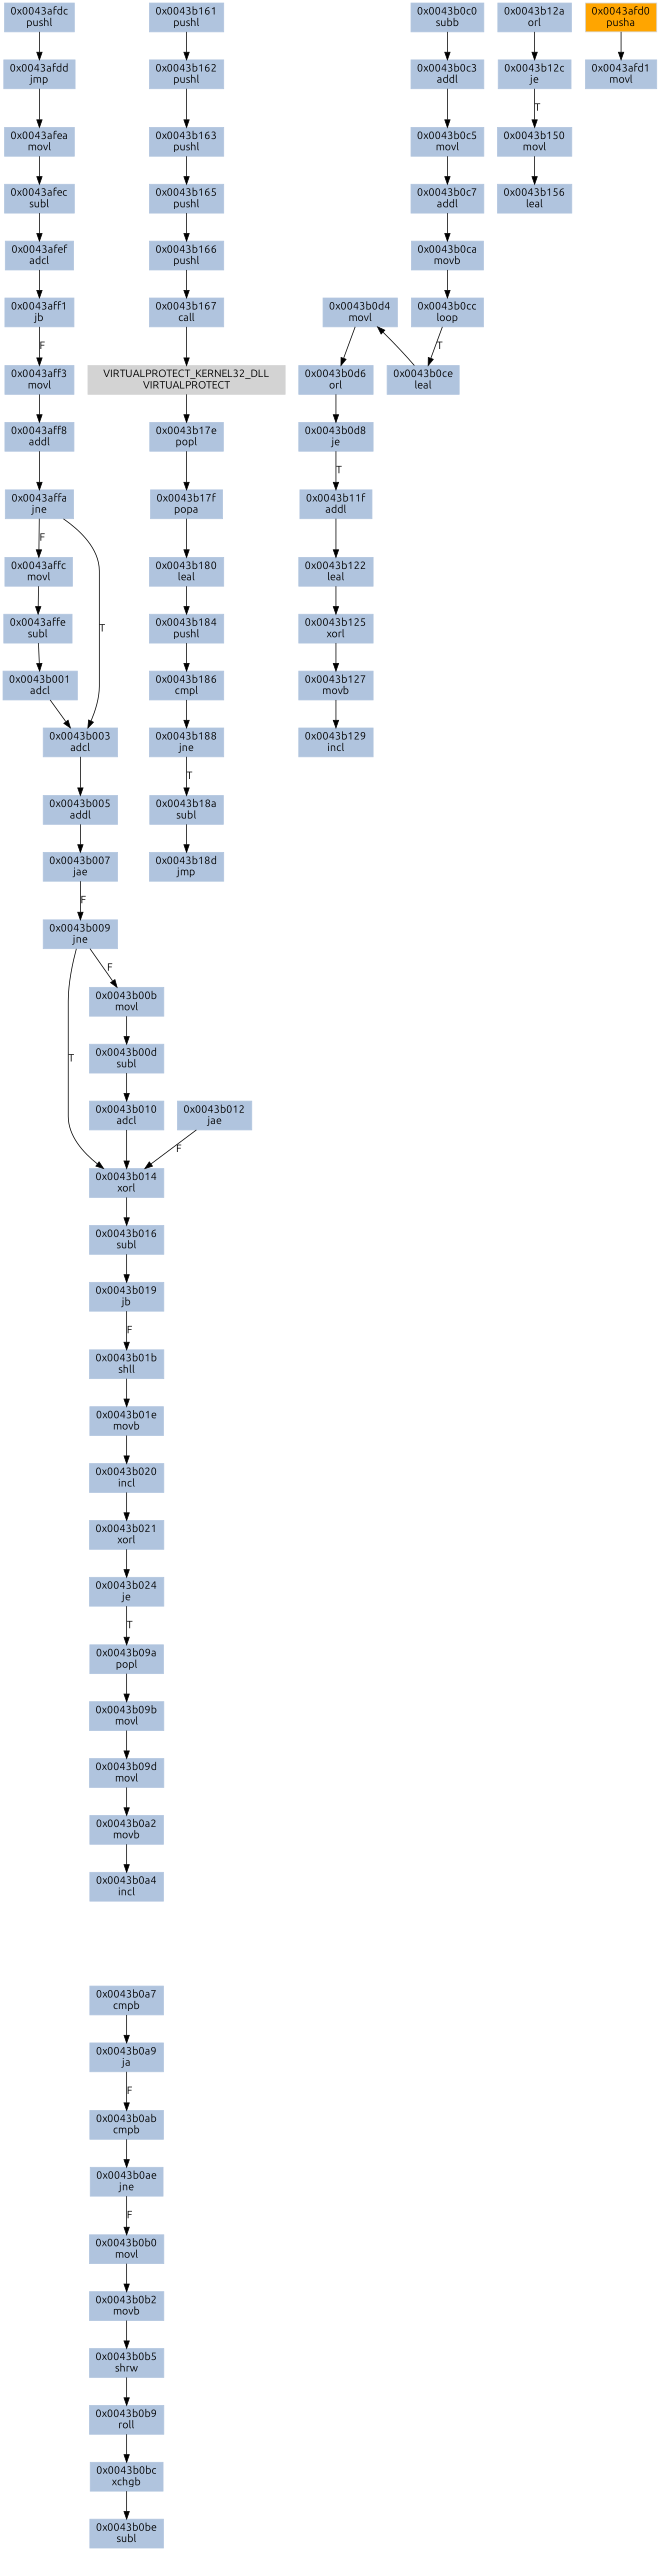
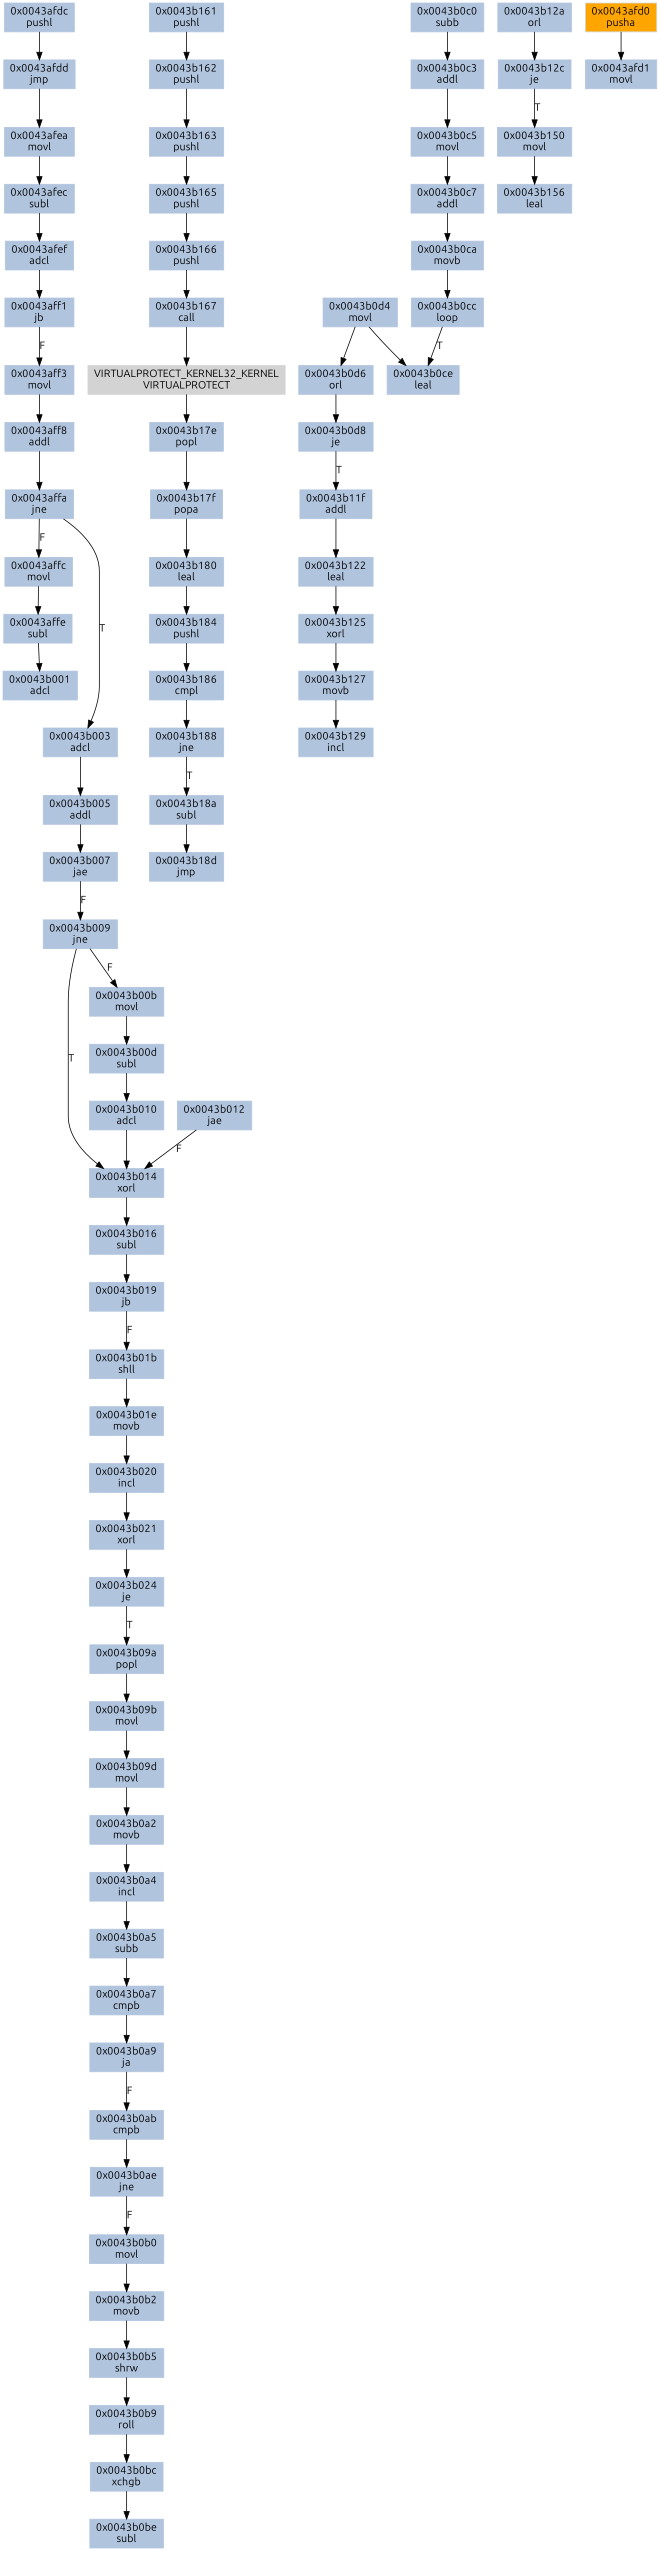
edge "0x0043b0ce leal" -> "0x0043b0d4 movl": reversed
node "VIRTUALPROTECT_KERNEL32_DLL VIRTUALPROTECT": label "VIRTUALPROTECT_KERNEL32_DLL VIRTUALPROTECT" -> "VIRTUALPROTECT_KERNEL32_KERNEL VIRTUALPROTECT"
edge "0x0043b001 adcl" -> "0x0043b003 adcl": removed
node "0x0043b0a5 subb": added
